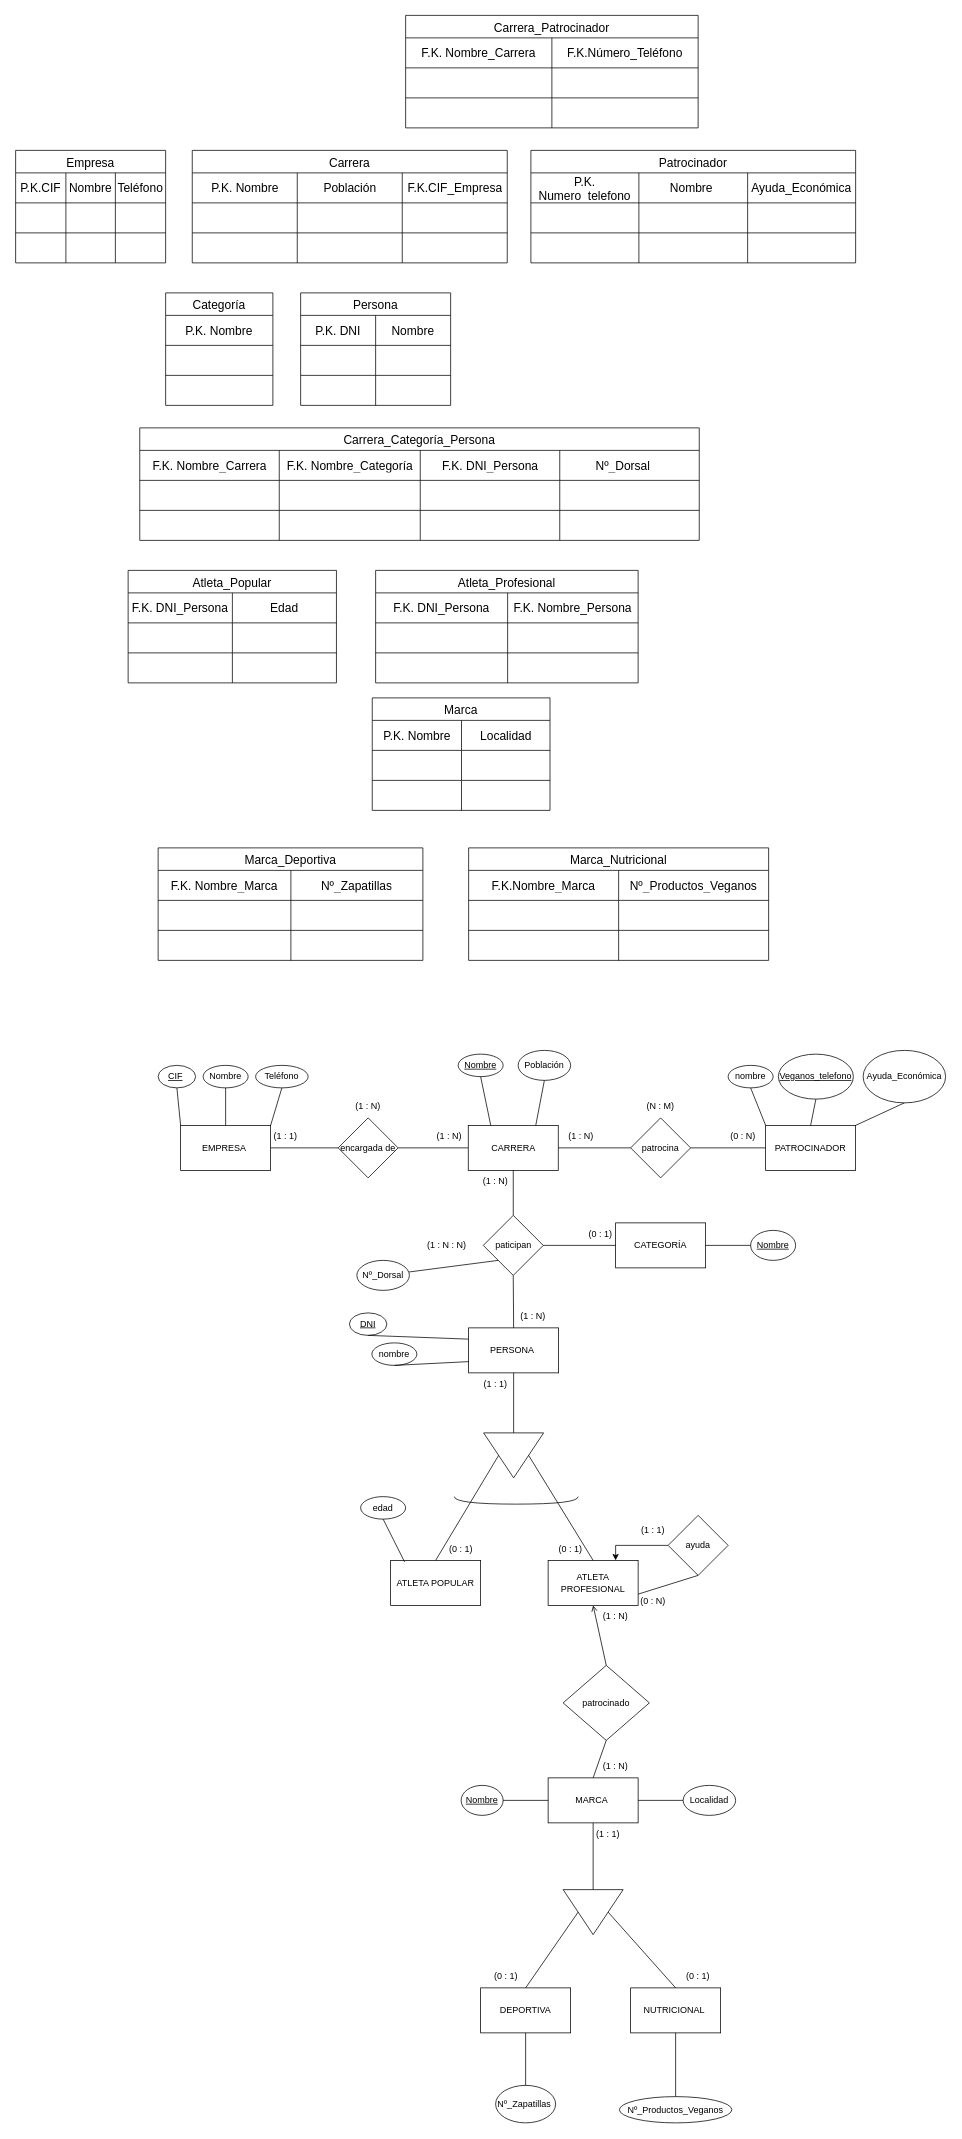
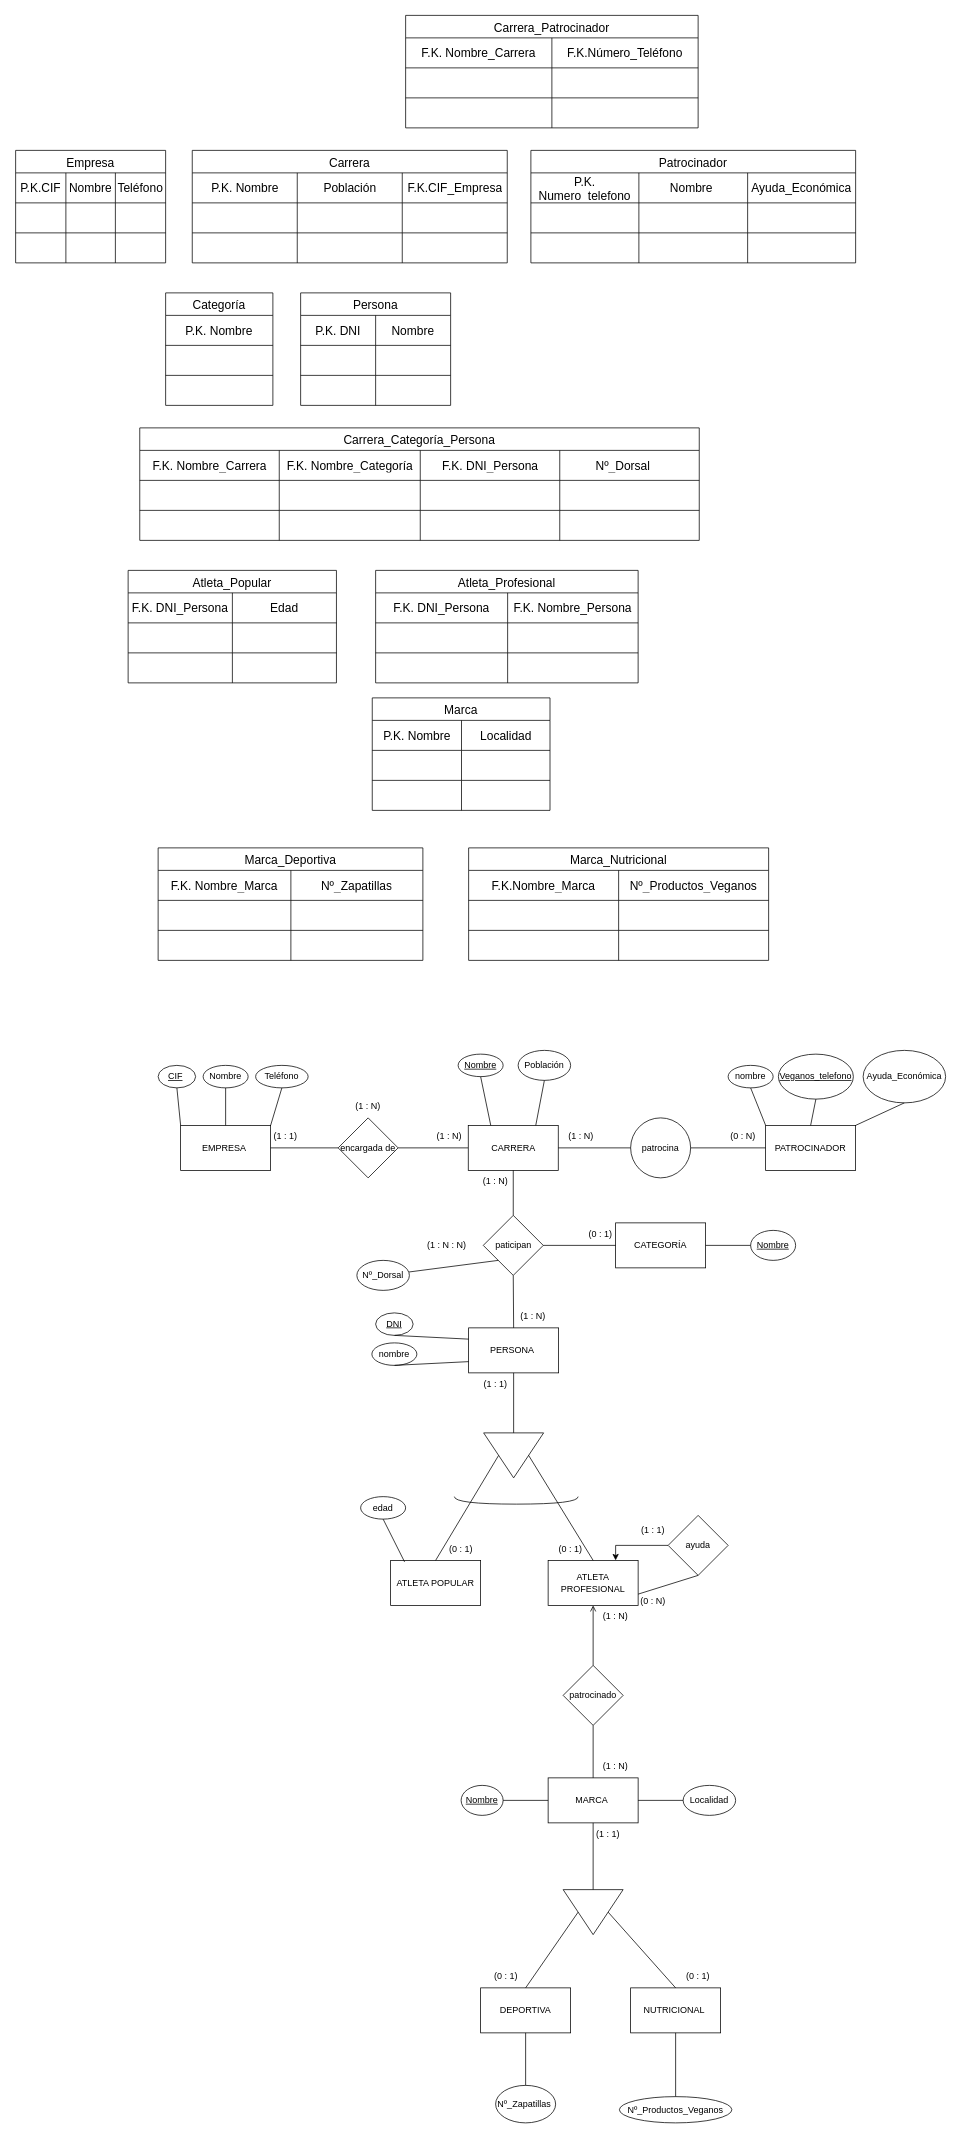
node "(N : M)": removed
node "patrocina": shape diamond -> ellipse
node "DNI": moved (368, 1324) -> (394, 1324)
node "patrocinado": size 86x75 -> 60x60
